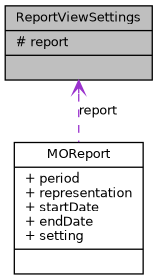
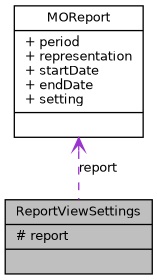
edge "MOReport" -> "ReportViewSettings": reversed
